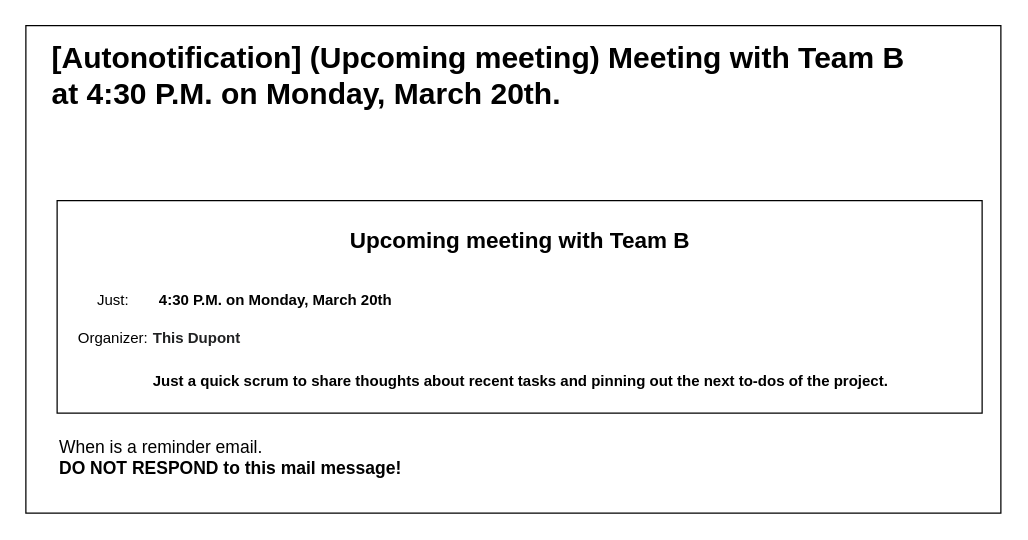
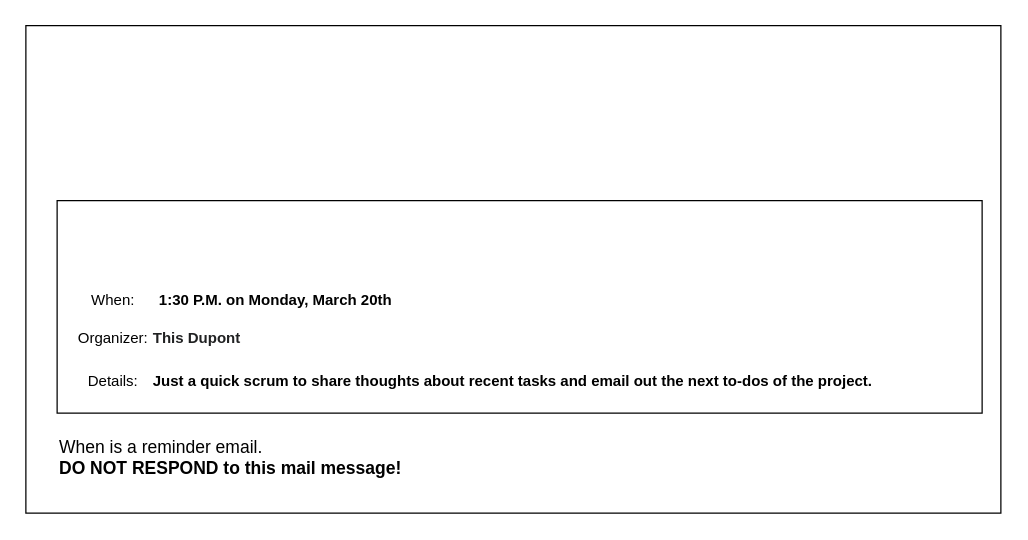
node "[Autonotification] (Upcoming meeting) Meeting with Team B at 4:30 P.M. on Monday, March 20th.": removed
node "Upcoming meeting with Team B": removed
node "Just:": label "Just:" -> "When:"
node "4:30 P.M. on Monday, March 20th": label "4:30 P.M. on Monday, March 20th" -> "1:30 P.M. on Monday, March 20th"
node "Details:": added
node "Just a quick scrum to share thoughts about recent tasks and pinning out the next to-dos of the project.": label "Just a quick scrum to share thoughts about recent tasks and pinning out the next to-dos of the project." -> "Just a quick scrum to share thoughts about recent tasks and email out the next to-dos of the project."
